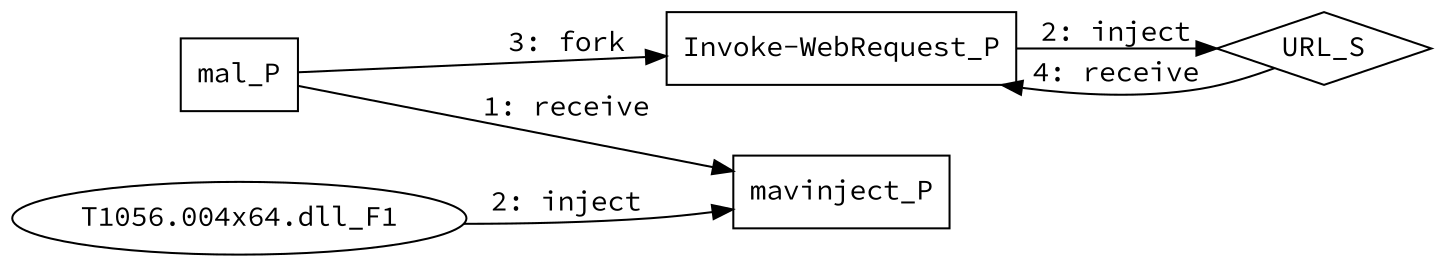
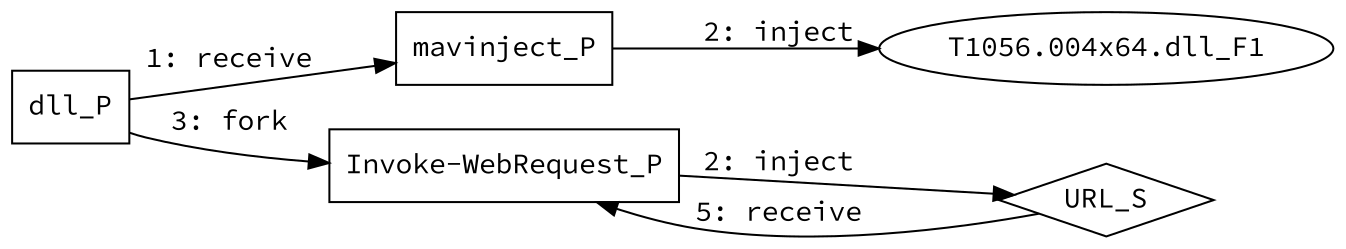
edge "URL_S" -> "Invoke-WebRequest_P": label "4: receive" -> "5: receive"
node "mal_P": label "mal_P" -> "dll_P"
edge "T1056.004x64.dll_F1" -> "mavinject_P": reversed
